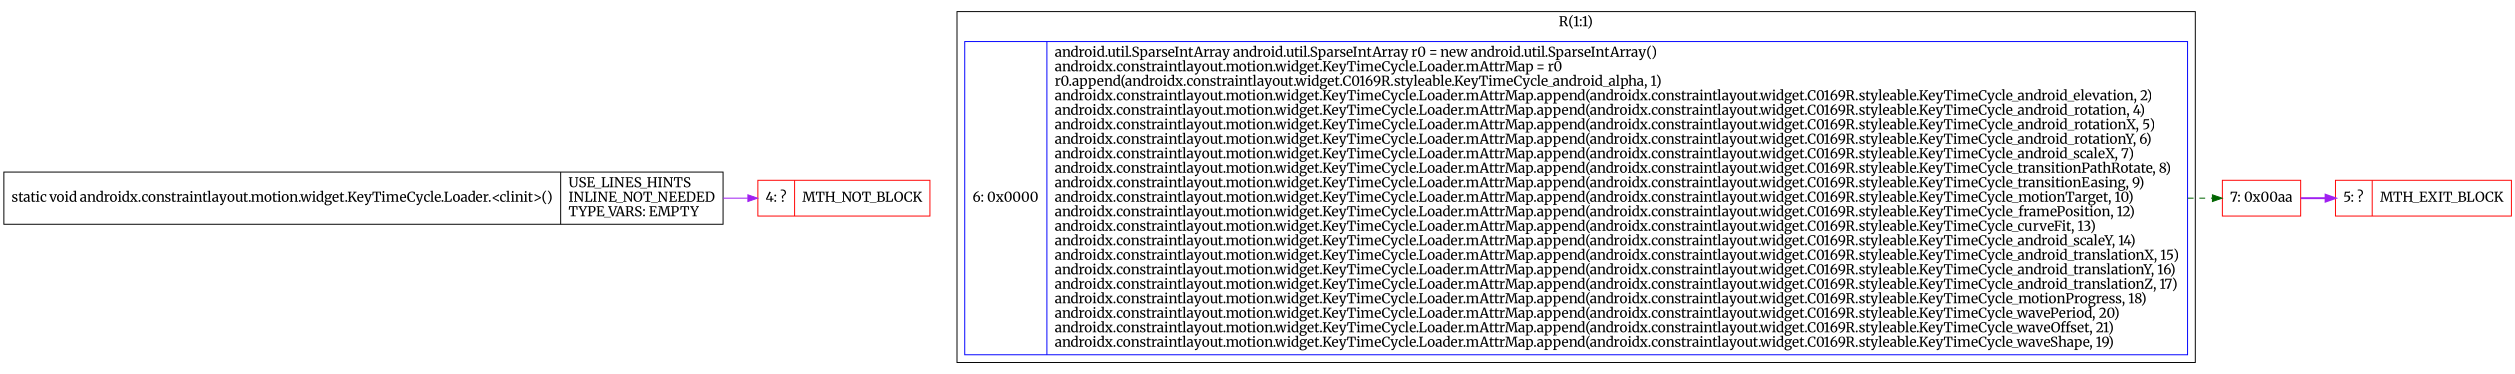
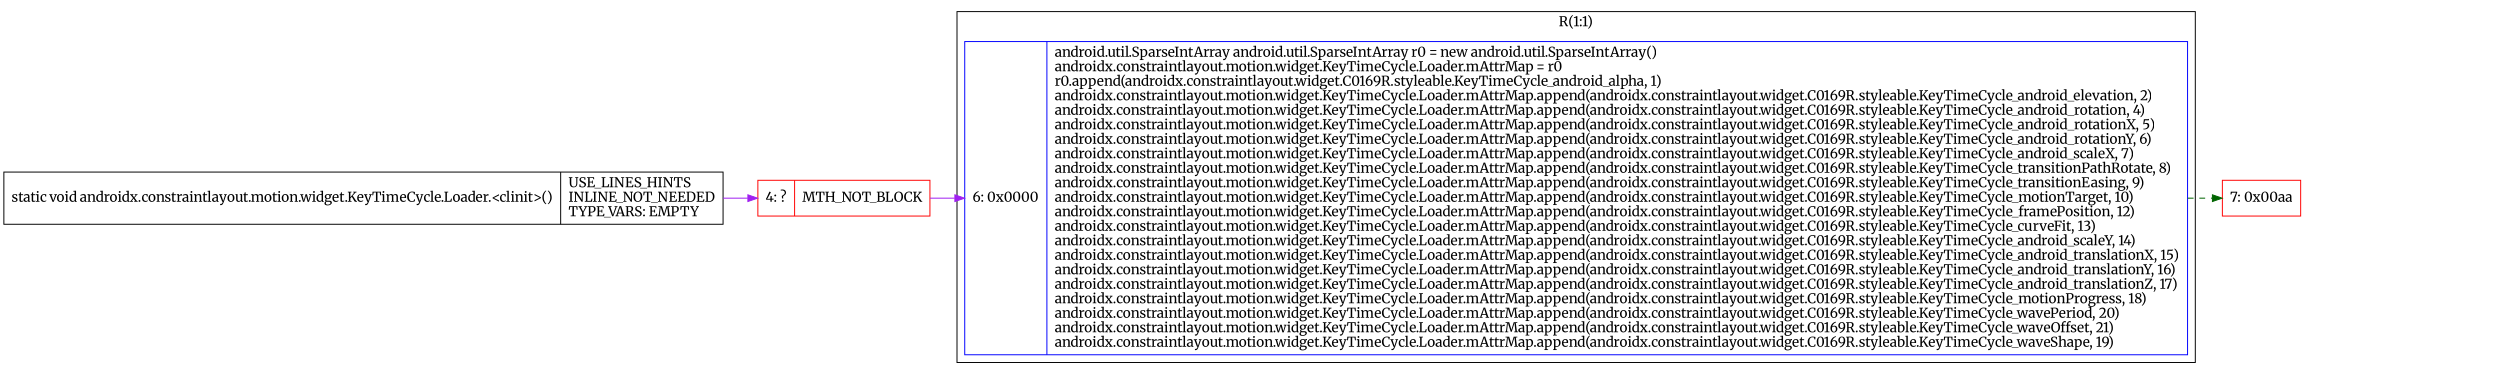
edge "4: ?" -> "6: 0x0000": added
node "5: ?": removed
